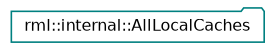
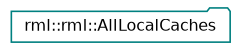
node "rml::internal::AllLocalCaches": label "rml::internal::AllLocalCaches" -> "rml::rml::AllLocalCaches"
